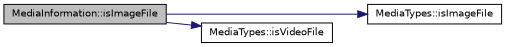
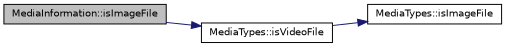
edge "MediaInformation::isImageFile" -> "MediaTypes::isImageFile": now "MediaTypes::isVideoFile" -> "MediaTypes::isImageFile"
